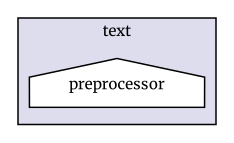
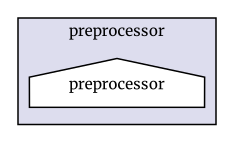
cluster "text": label "text" -> "preprocessor"
